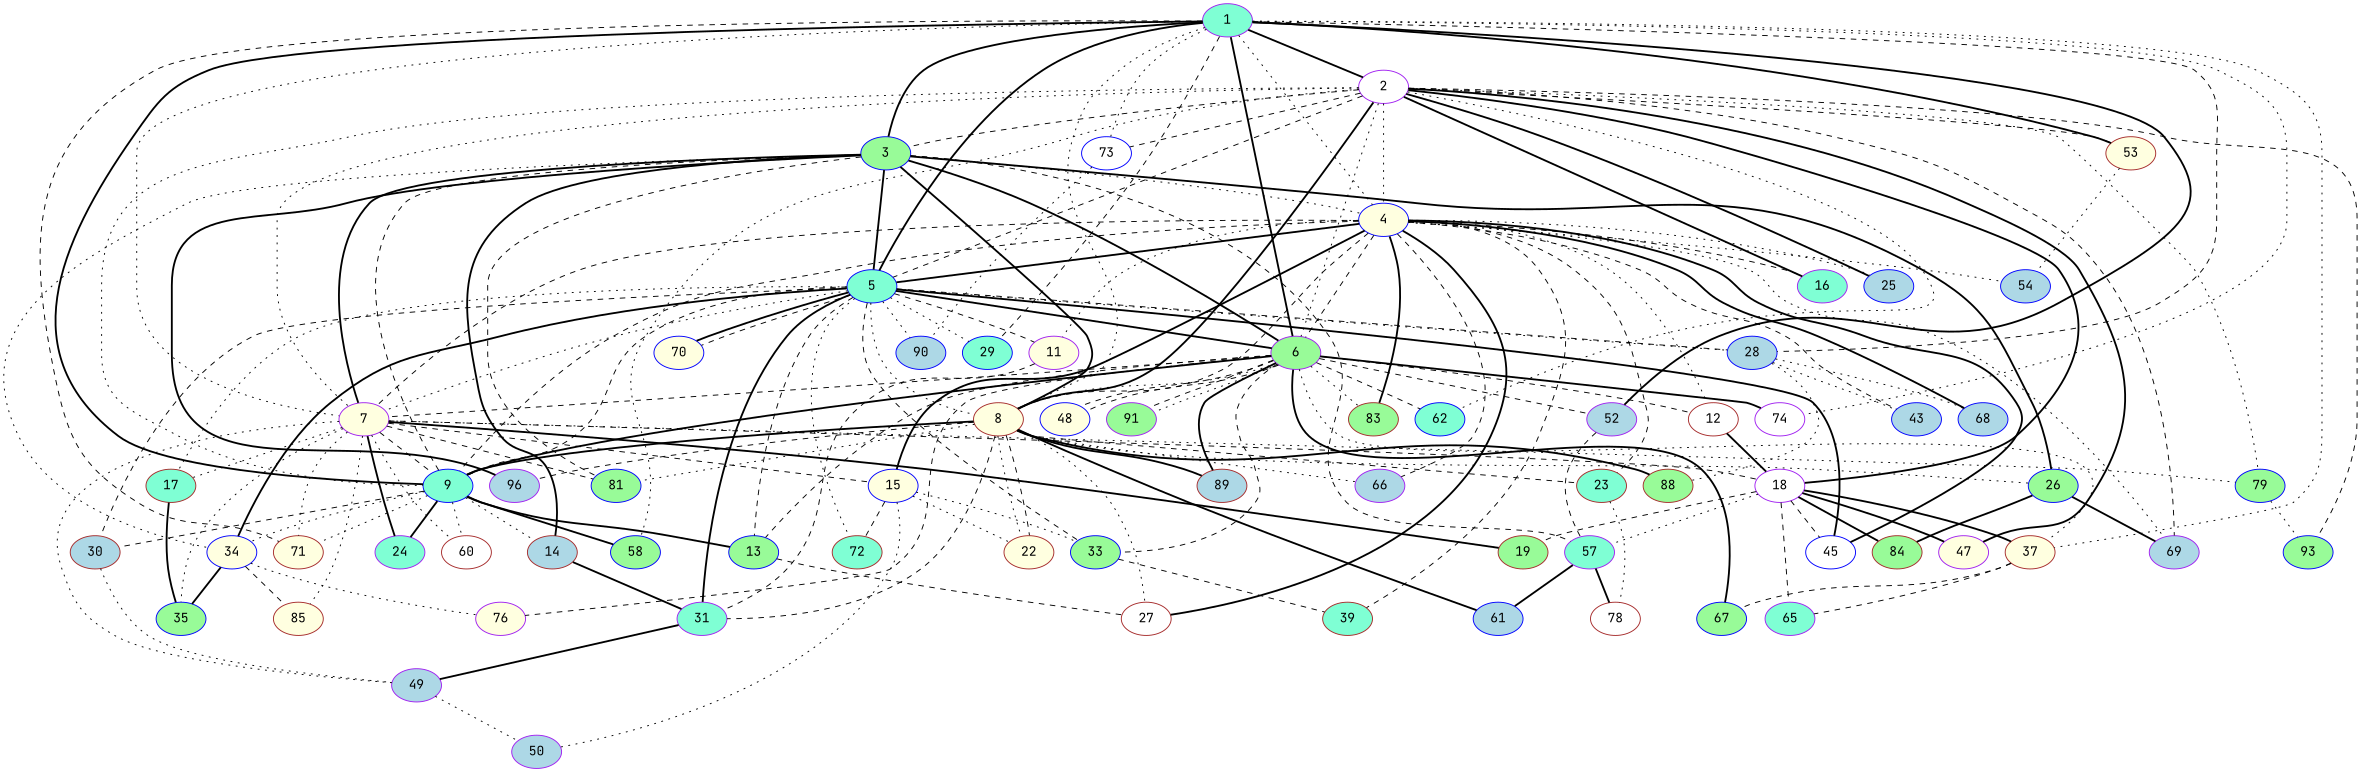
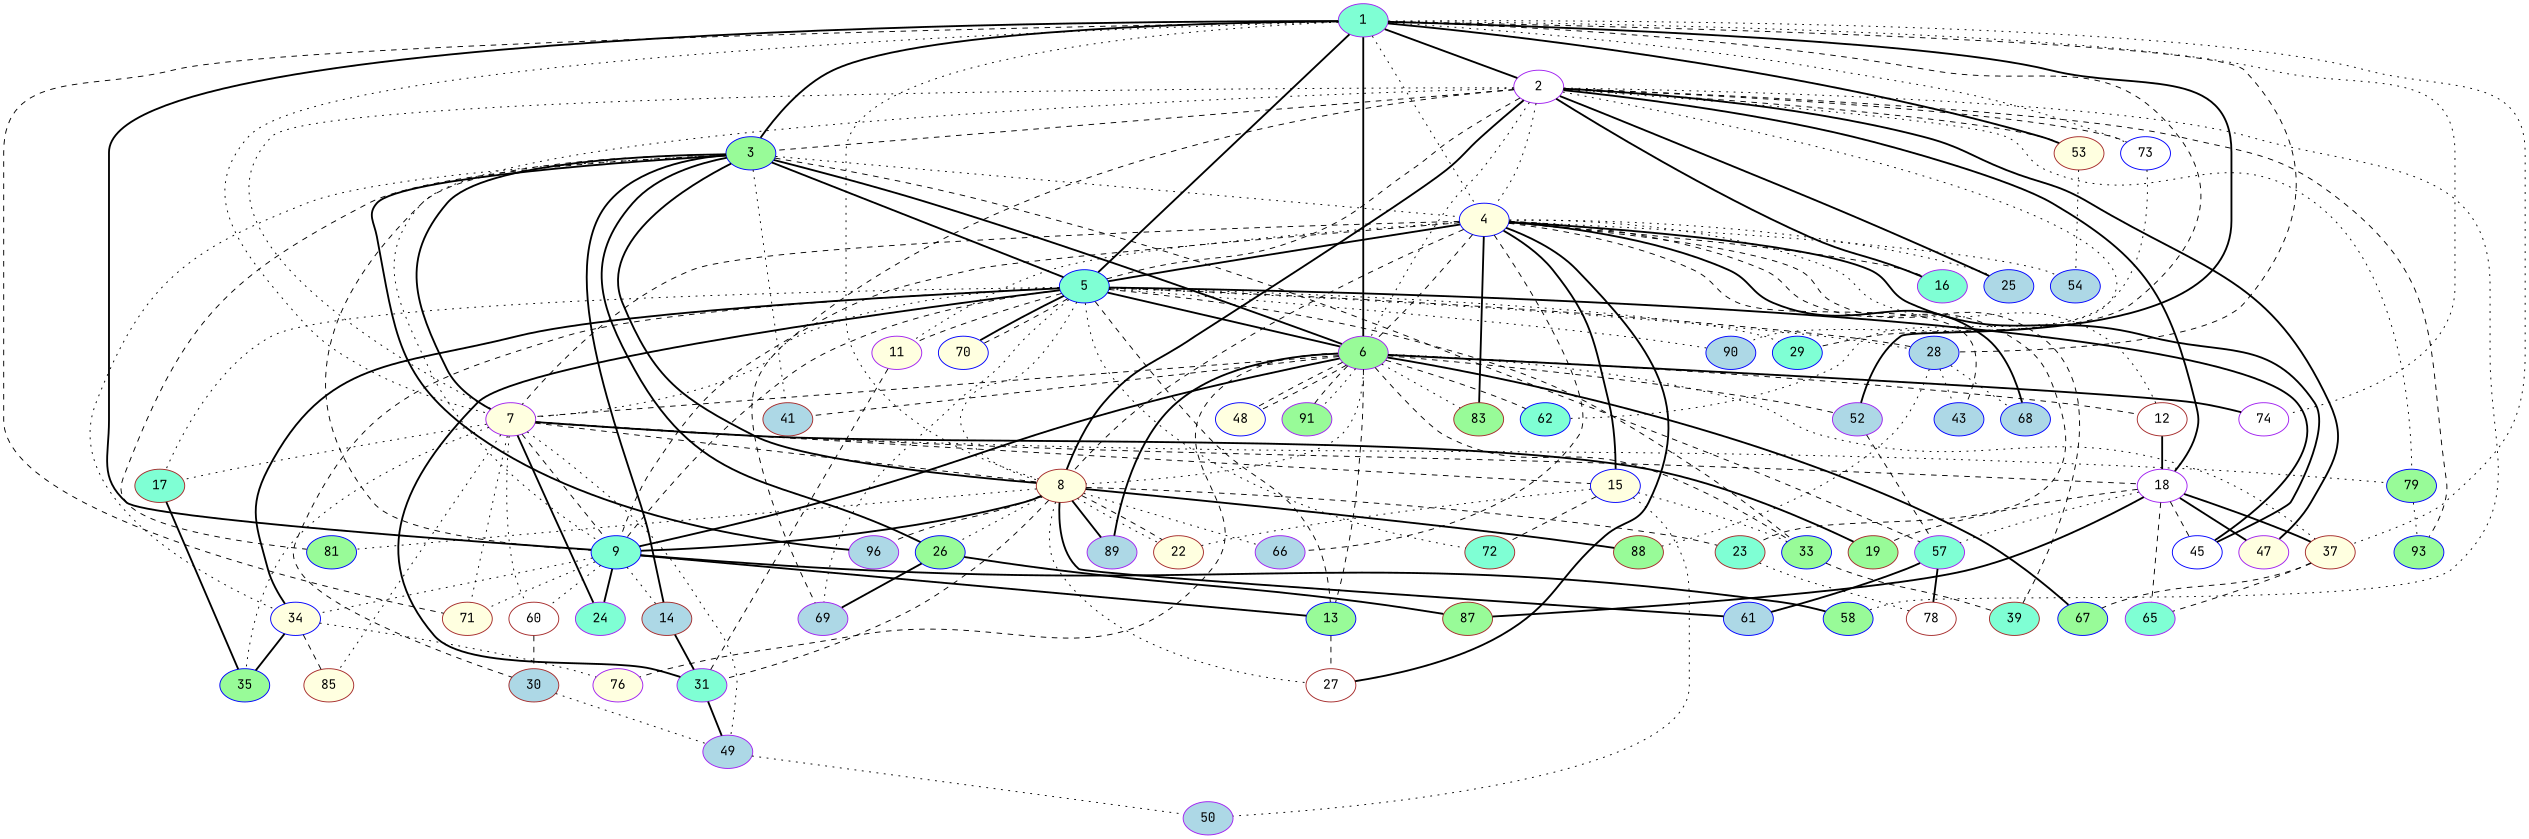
edge "4" -- "69": now "5" -- "69"
node "41": added
edge "7" -- "81": now "7" -- "8"
node "89": color brown -> purple
edge "9" -- "30": now "60" -- "30"
node "84": label "84" -> "87"
